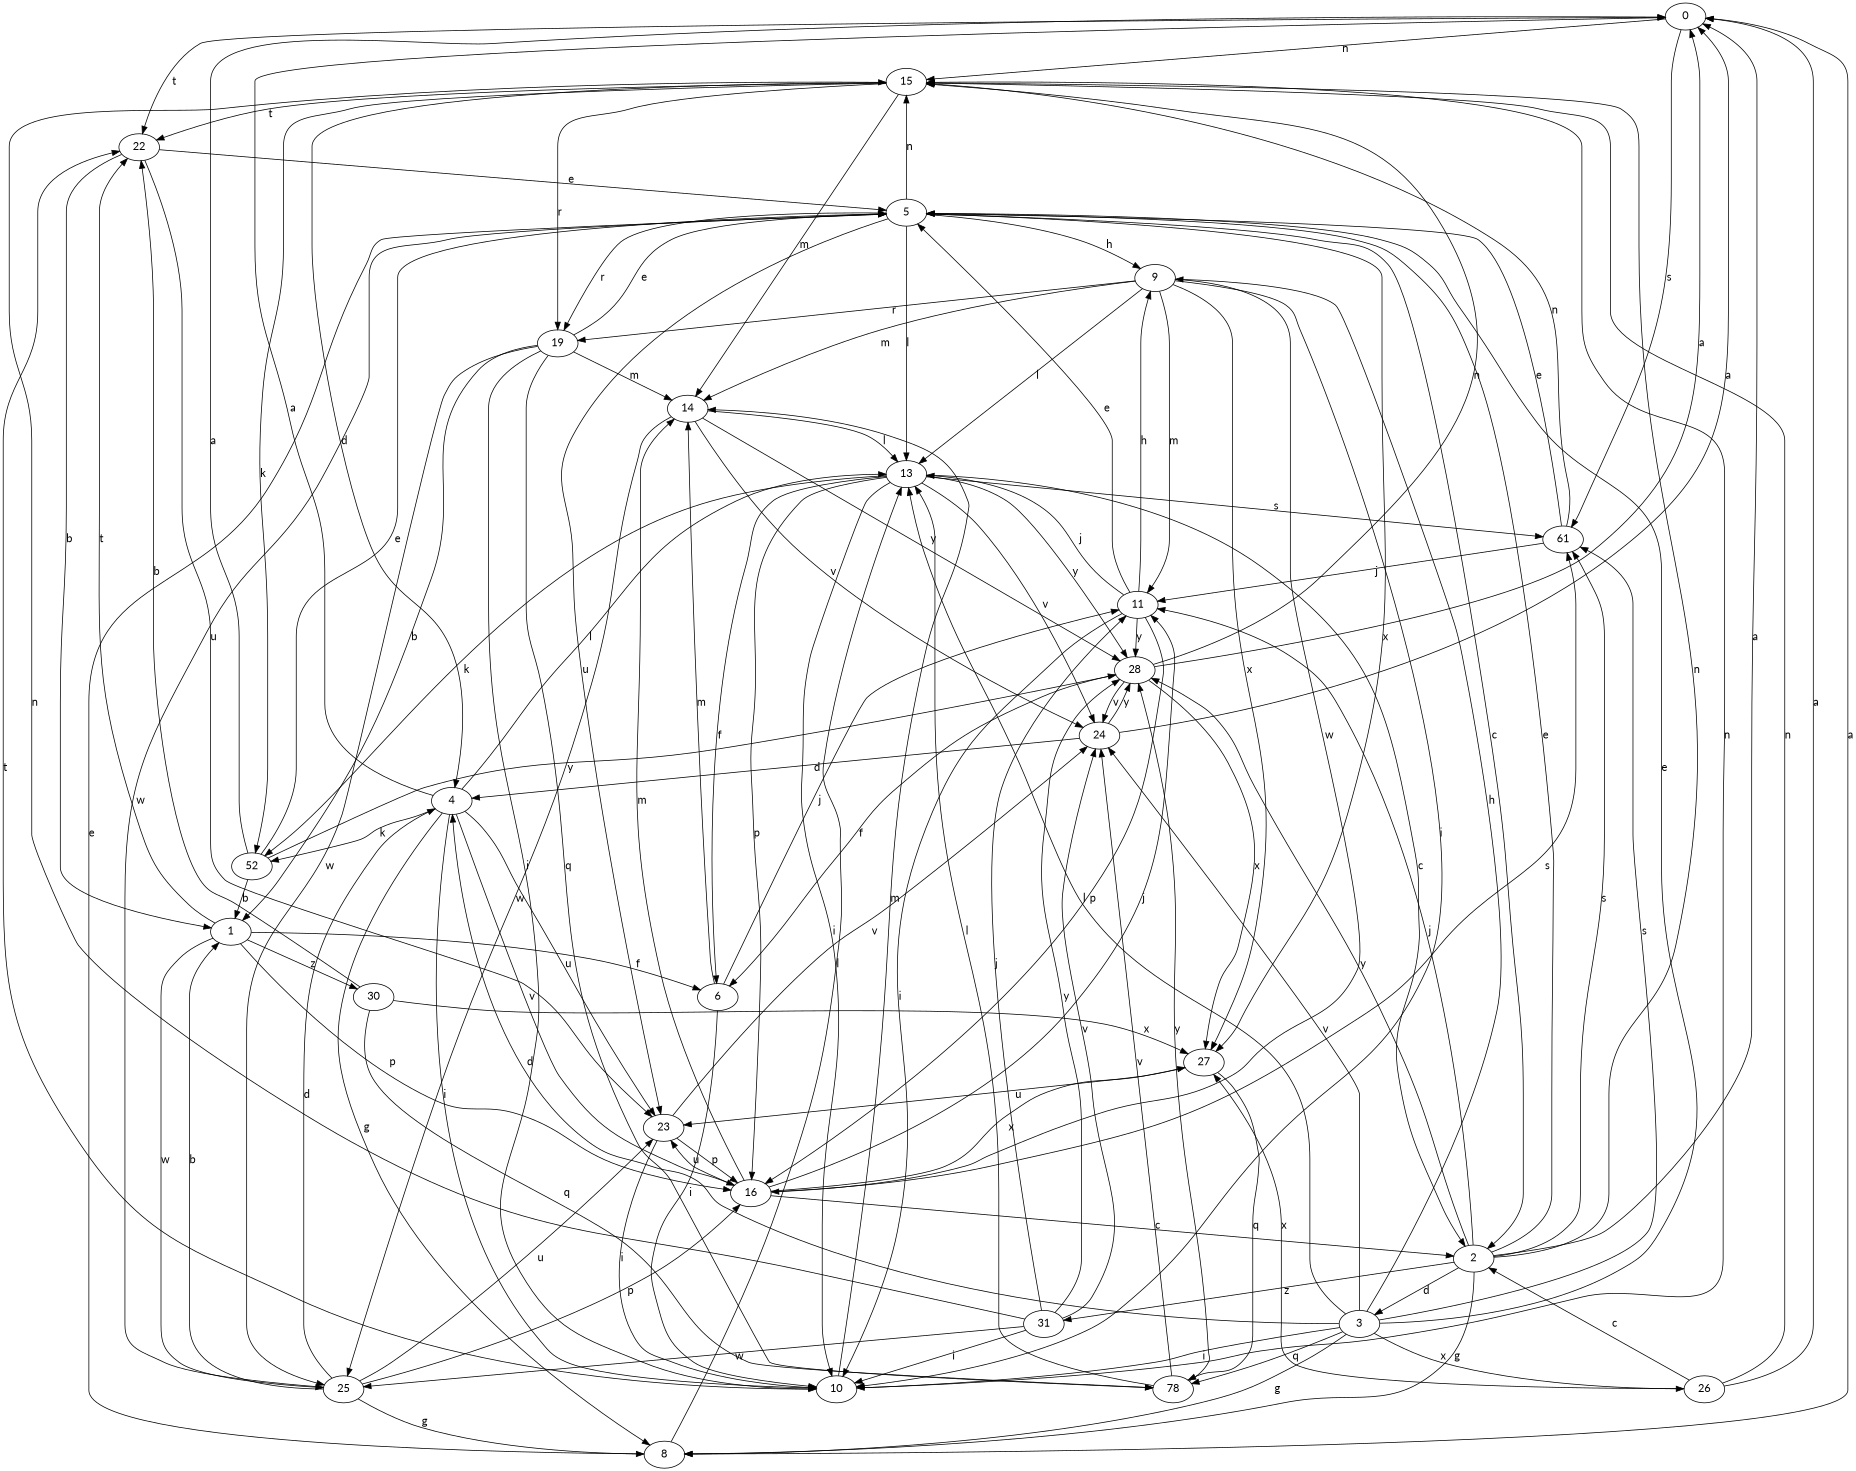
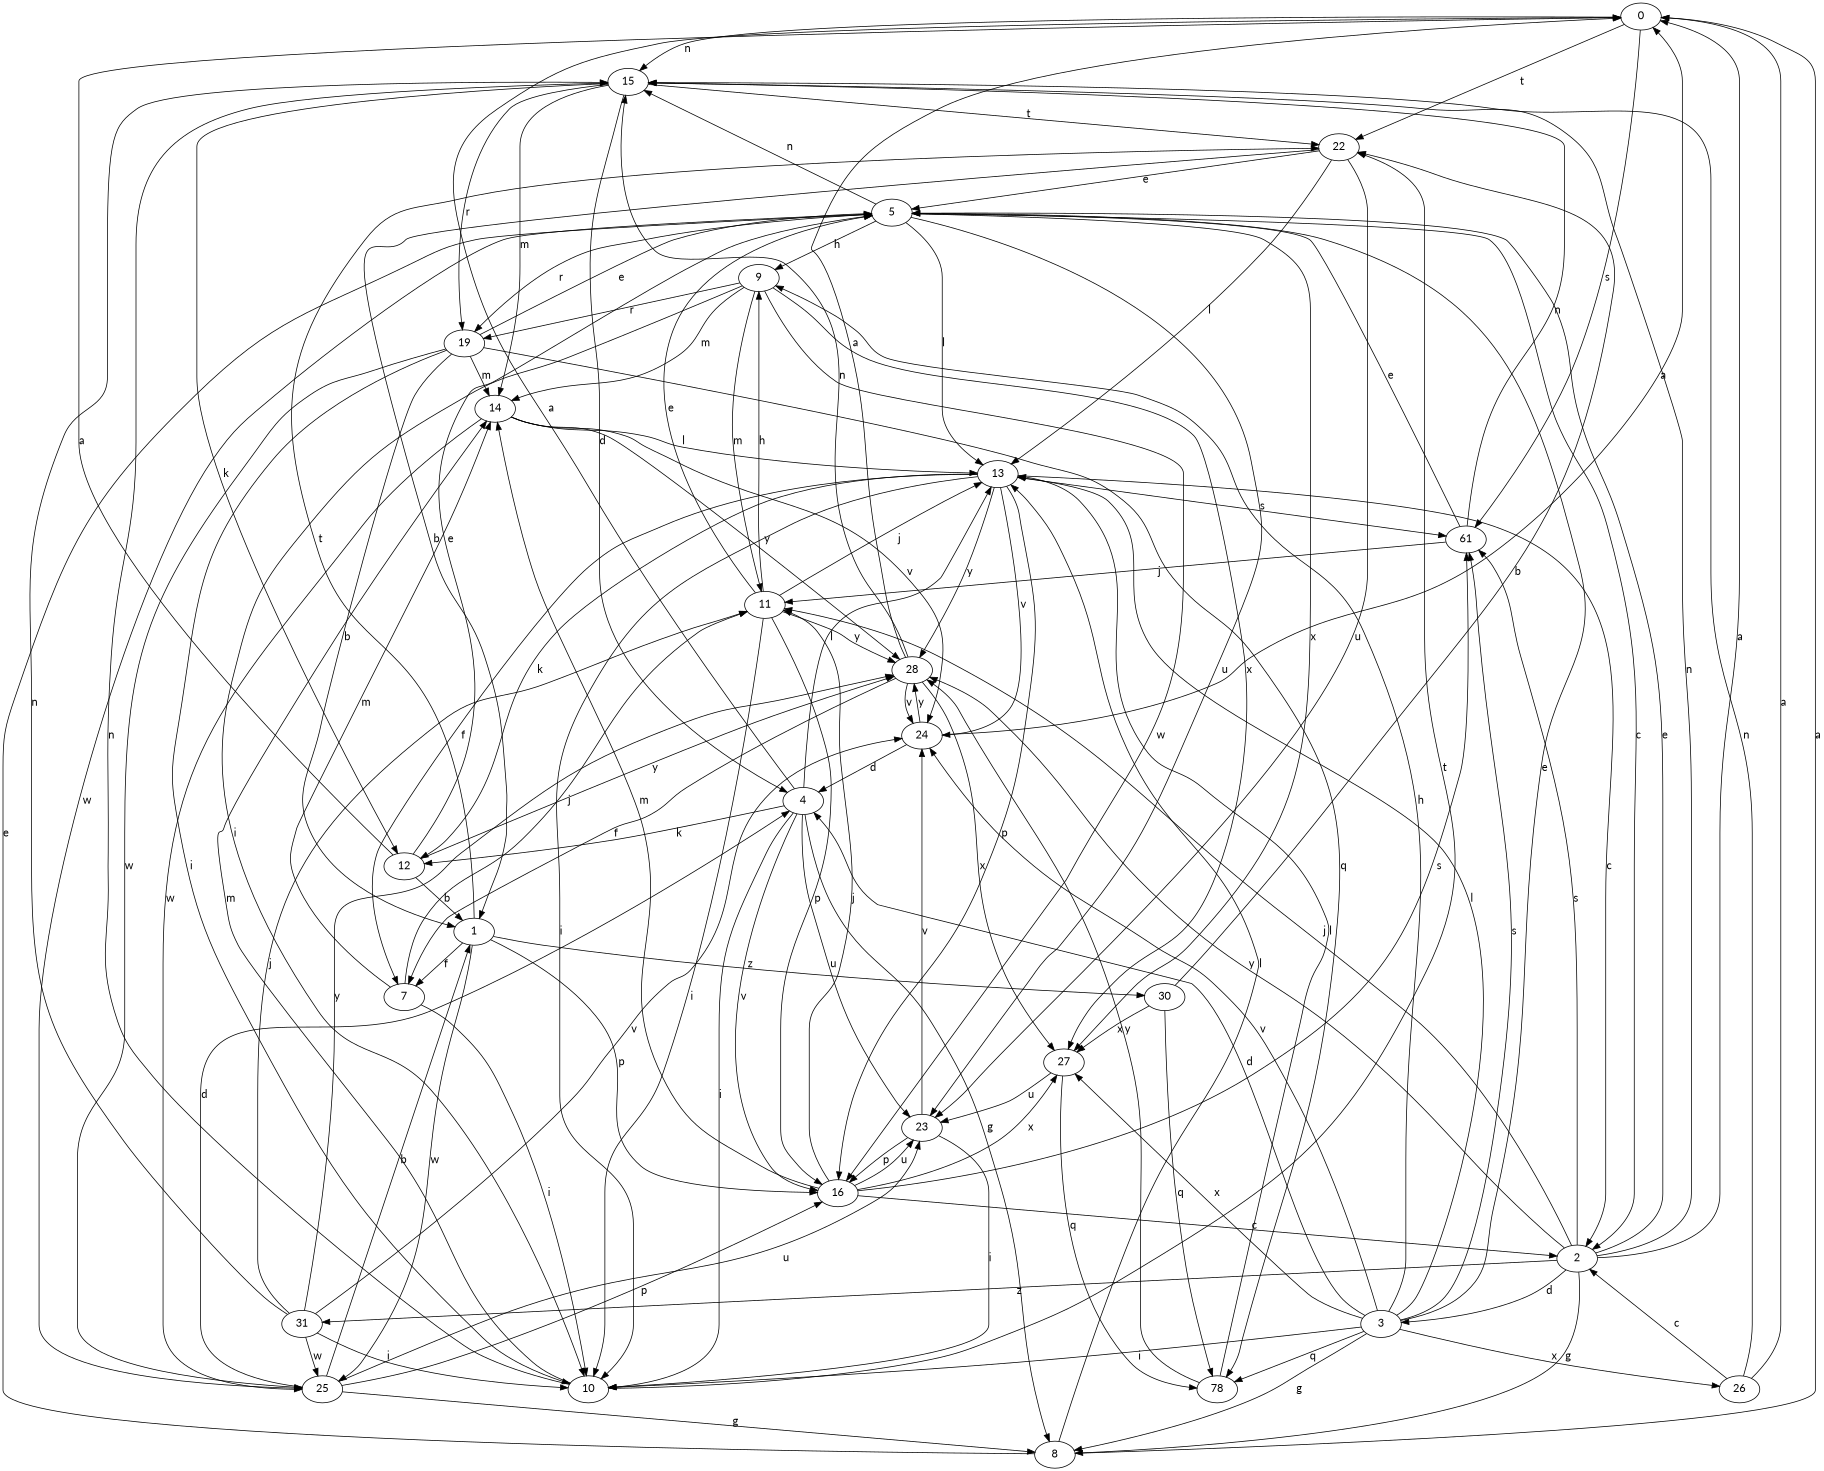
edge "9" -> "13": now "22" -> "13"
edge "25" -> "5": reversed
node "52": label "52" -> "12"
node "6": label "6" -> "7"
edge "78" -> "24": removed, label "v"
edge "26" -> "27": now "3" -> "27"
